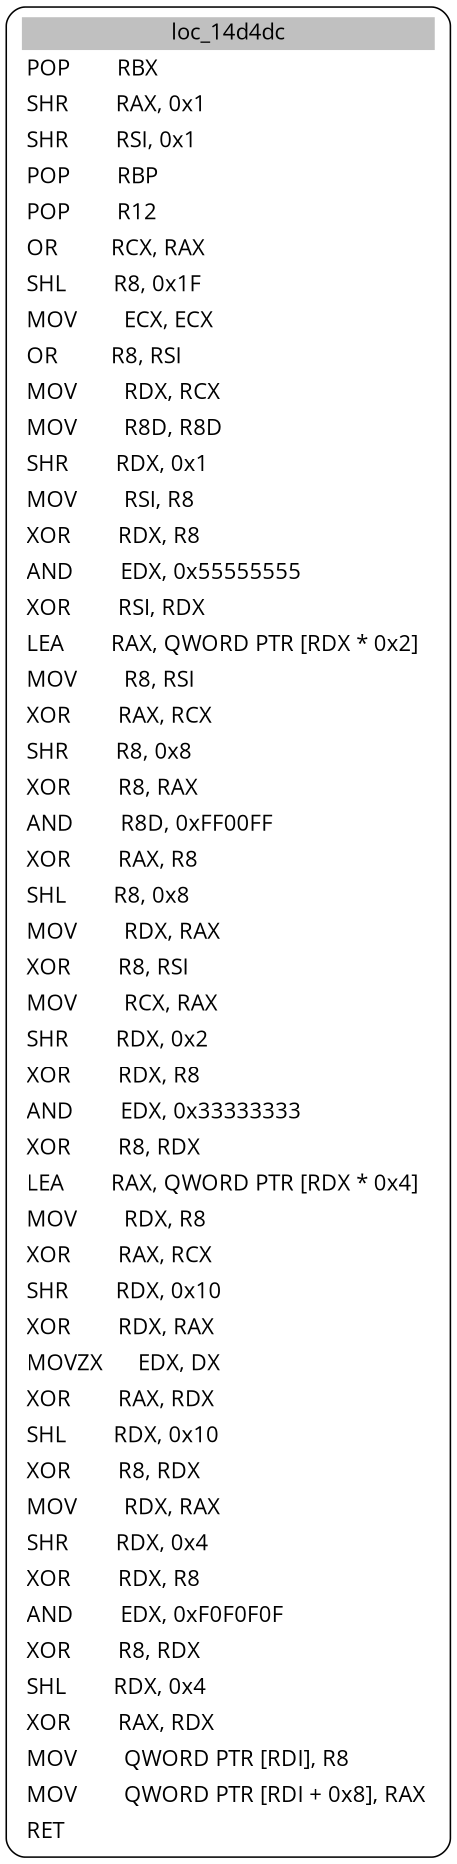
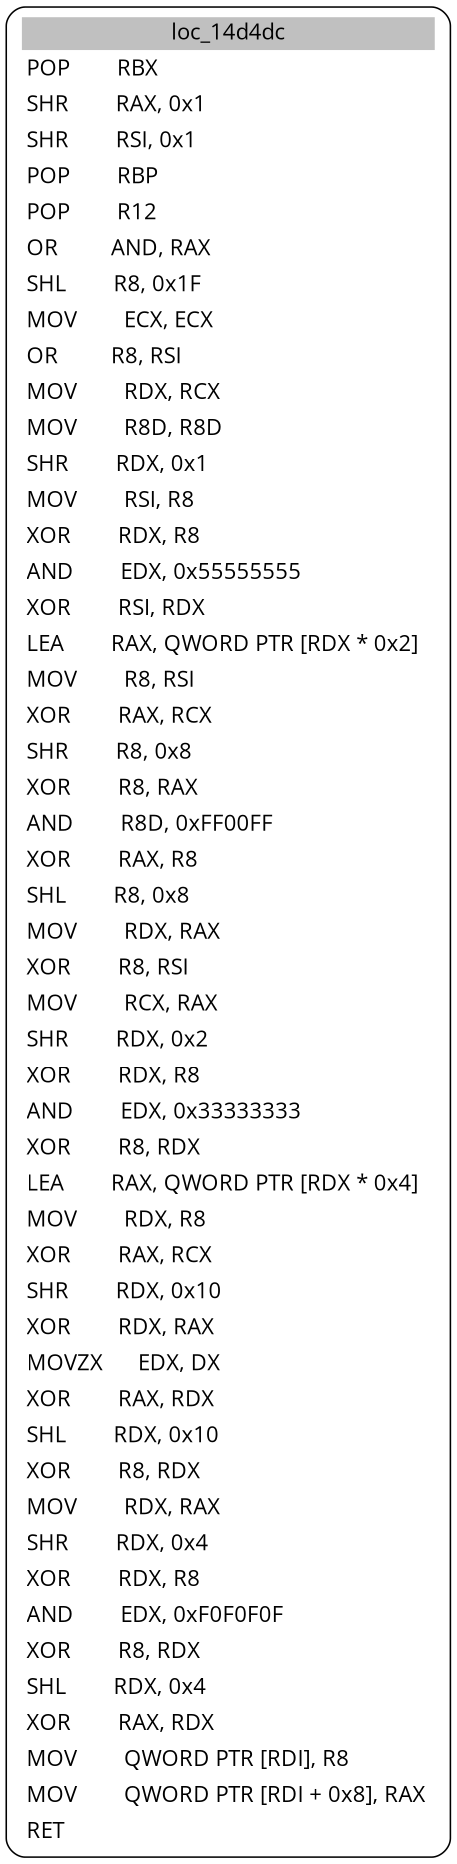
node "loc_14d4dc": text "OR         RCX, RAX" -> "OR         AND, RAX"
